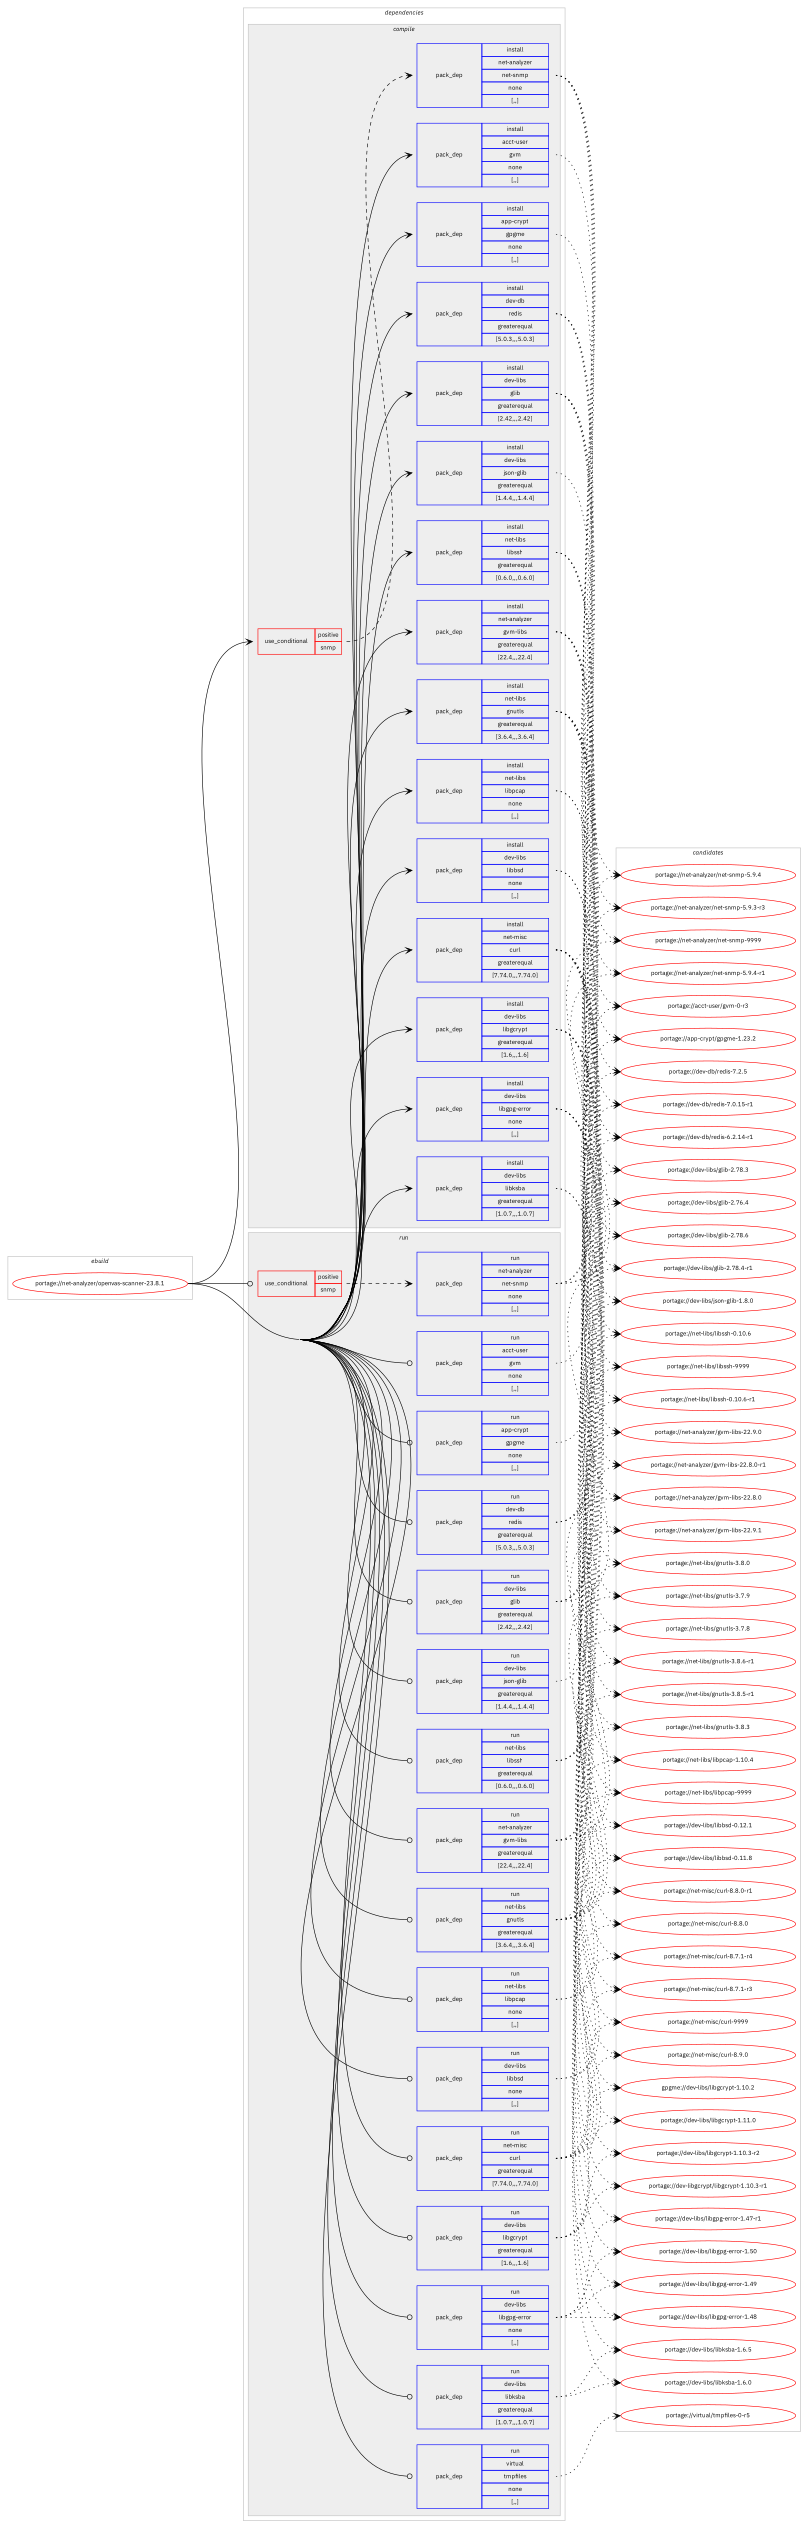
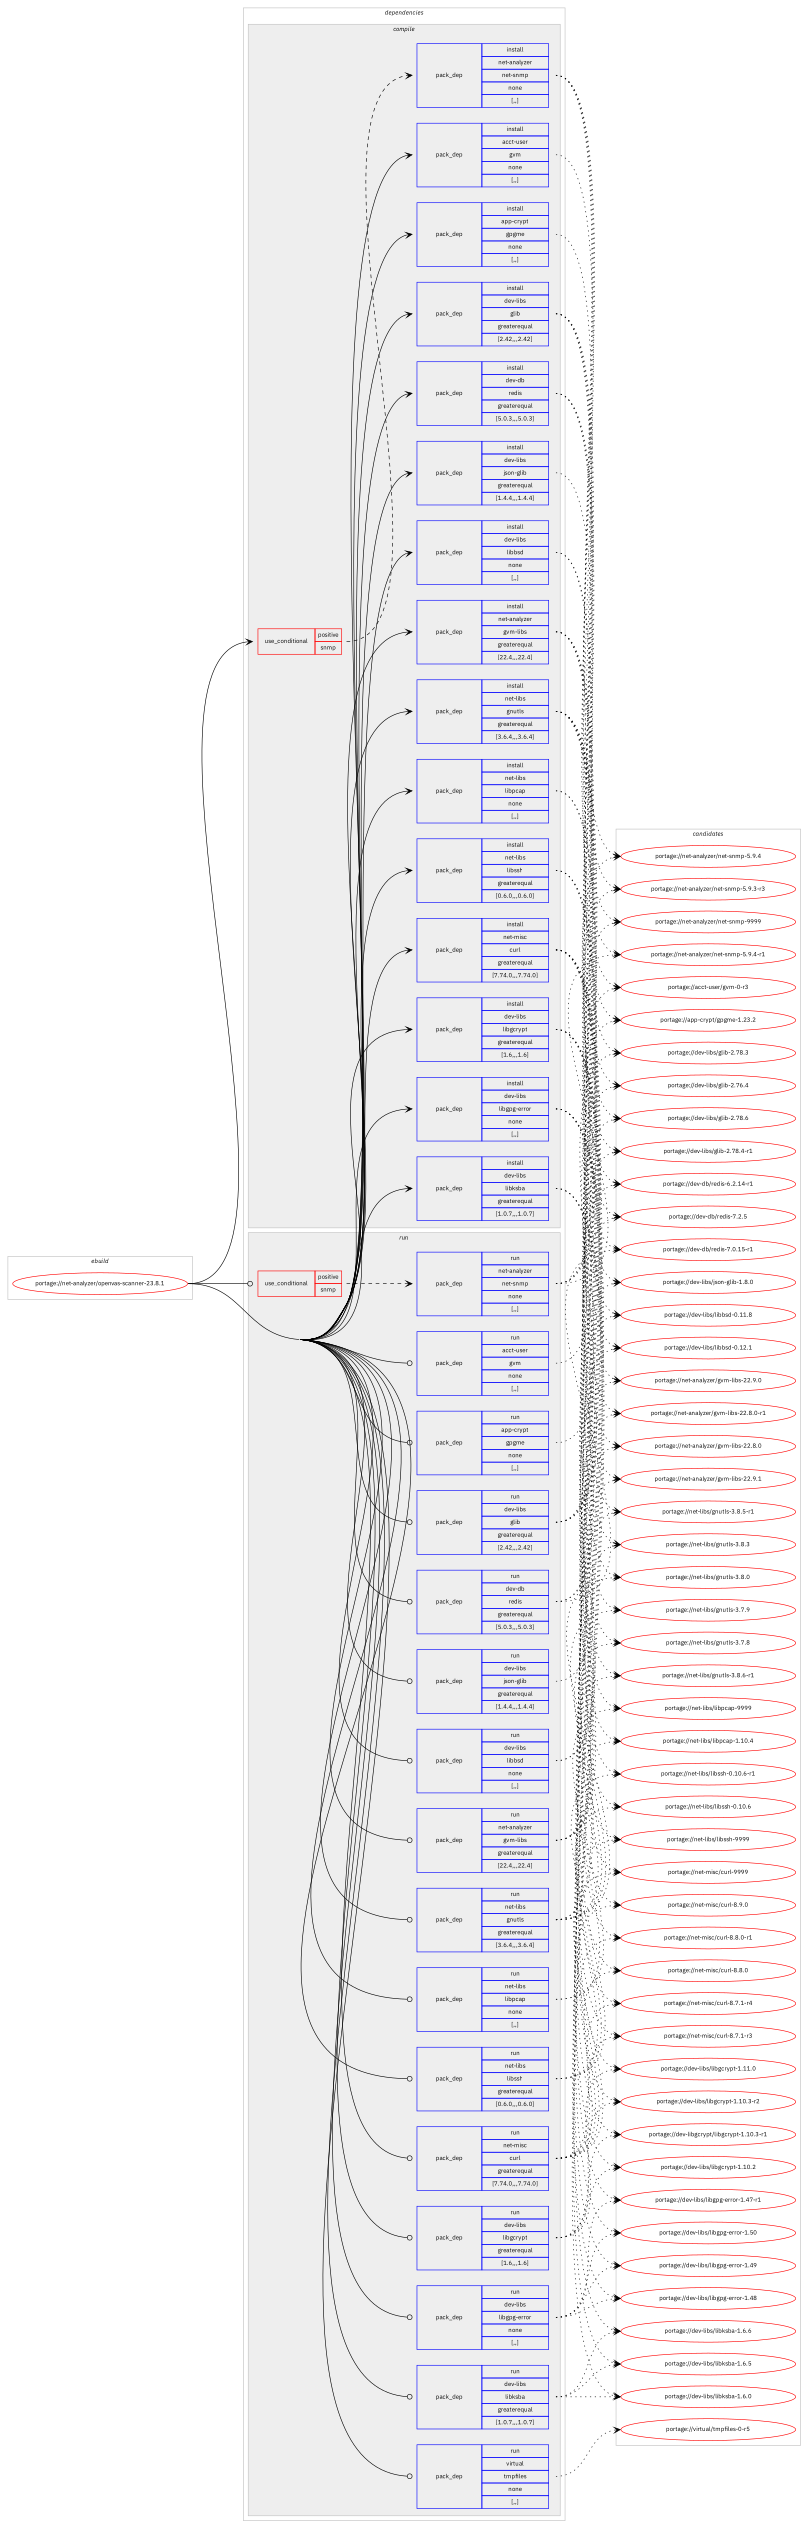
node "gpgme://dev-libs/libgcrypt-1.10.2": label "gpgme://dev-libs/libgcrypt-1.10.2" -> "portage://dev-libs/libgcrypt-1.10.2"
node "portage://dev-libs/libksba-1.6.6": added
